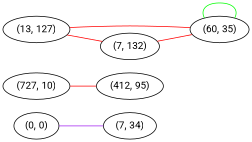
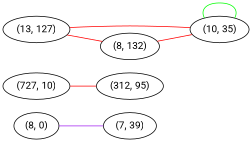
node "(60, 35)": label "(60, 35)" -> "(10, 35)"
node "(7, 132)": label "(7, 132)" -> "(8, 132)"
node "(412, 95)": label "(412, 95)" -> "(312, 95)"
node "(0, 0)": label "(0, 0)" -> "(8, 0)"
node "(7, 34)": label "(7, 34)" -> "(7, 39)"
